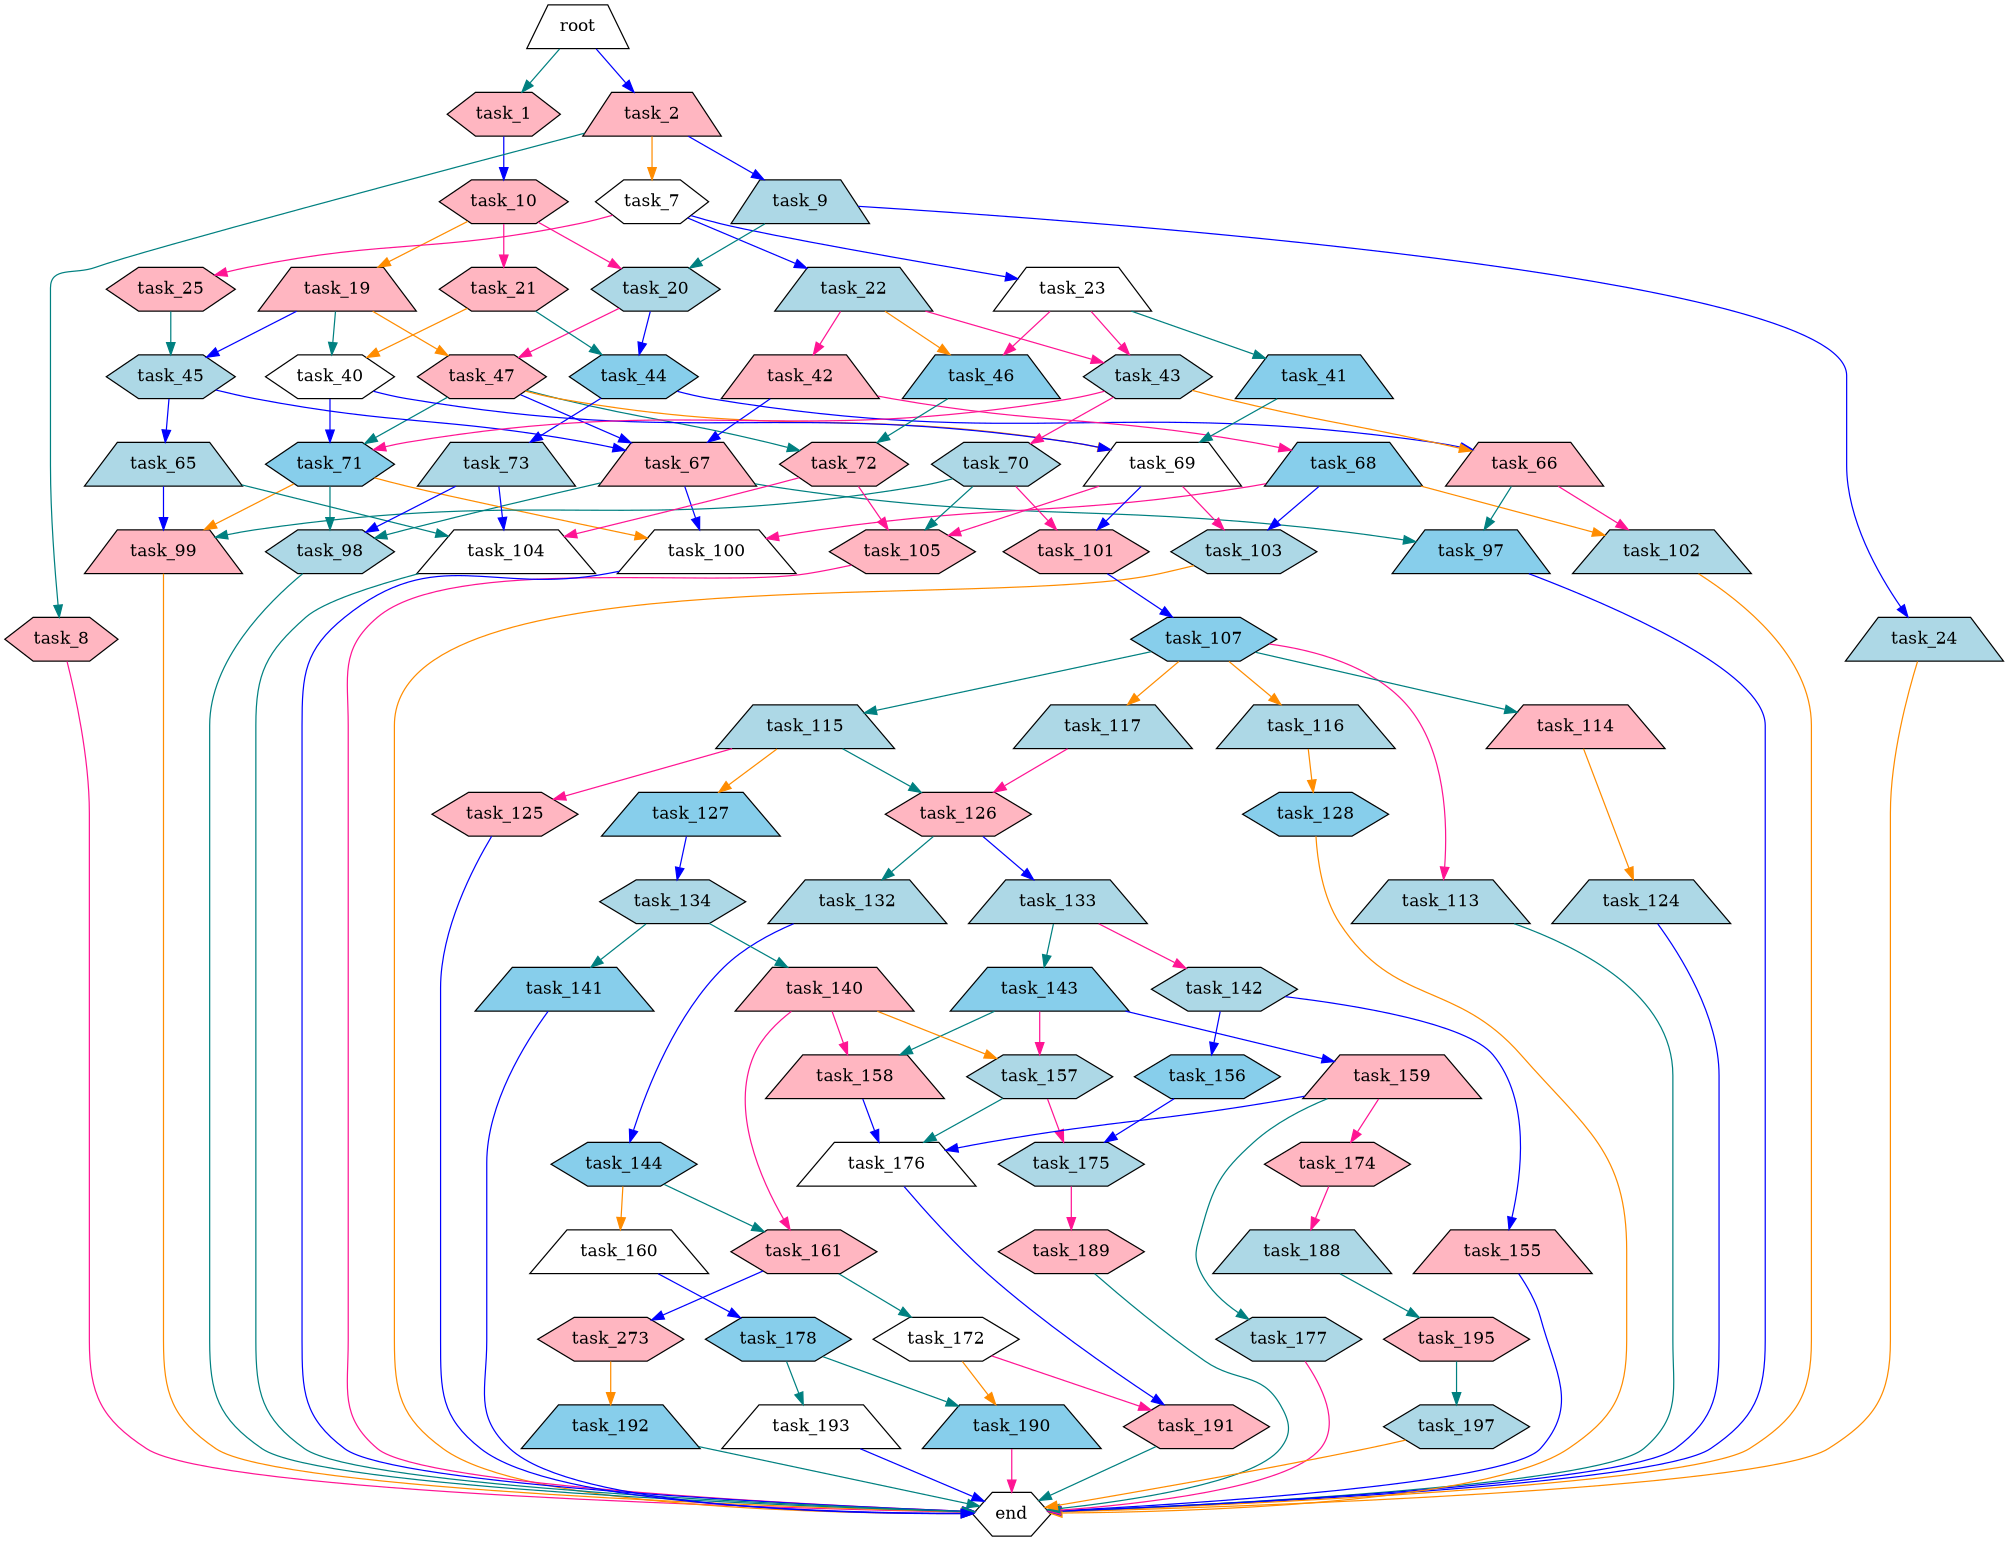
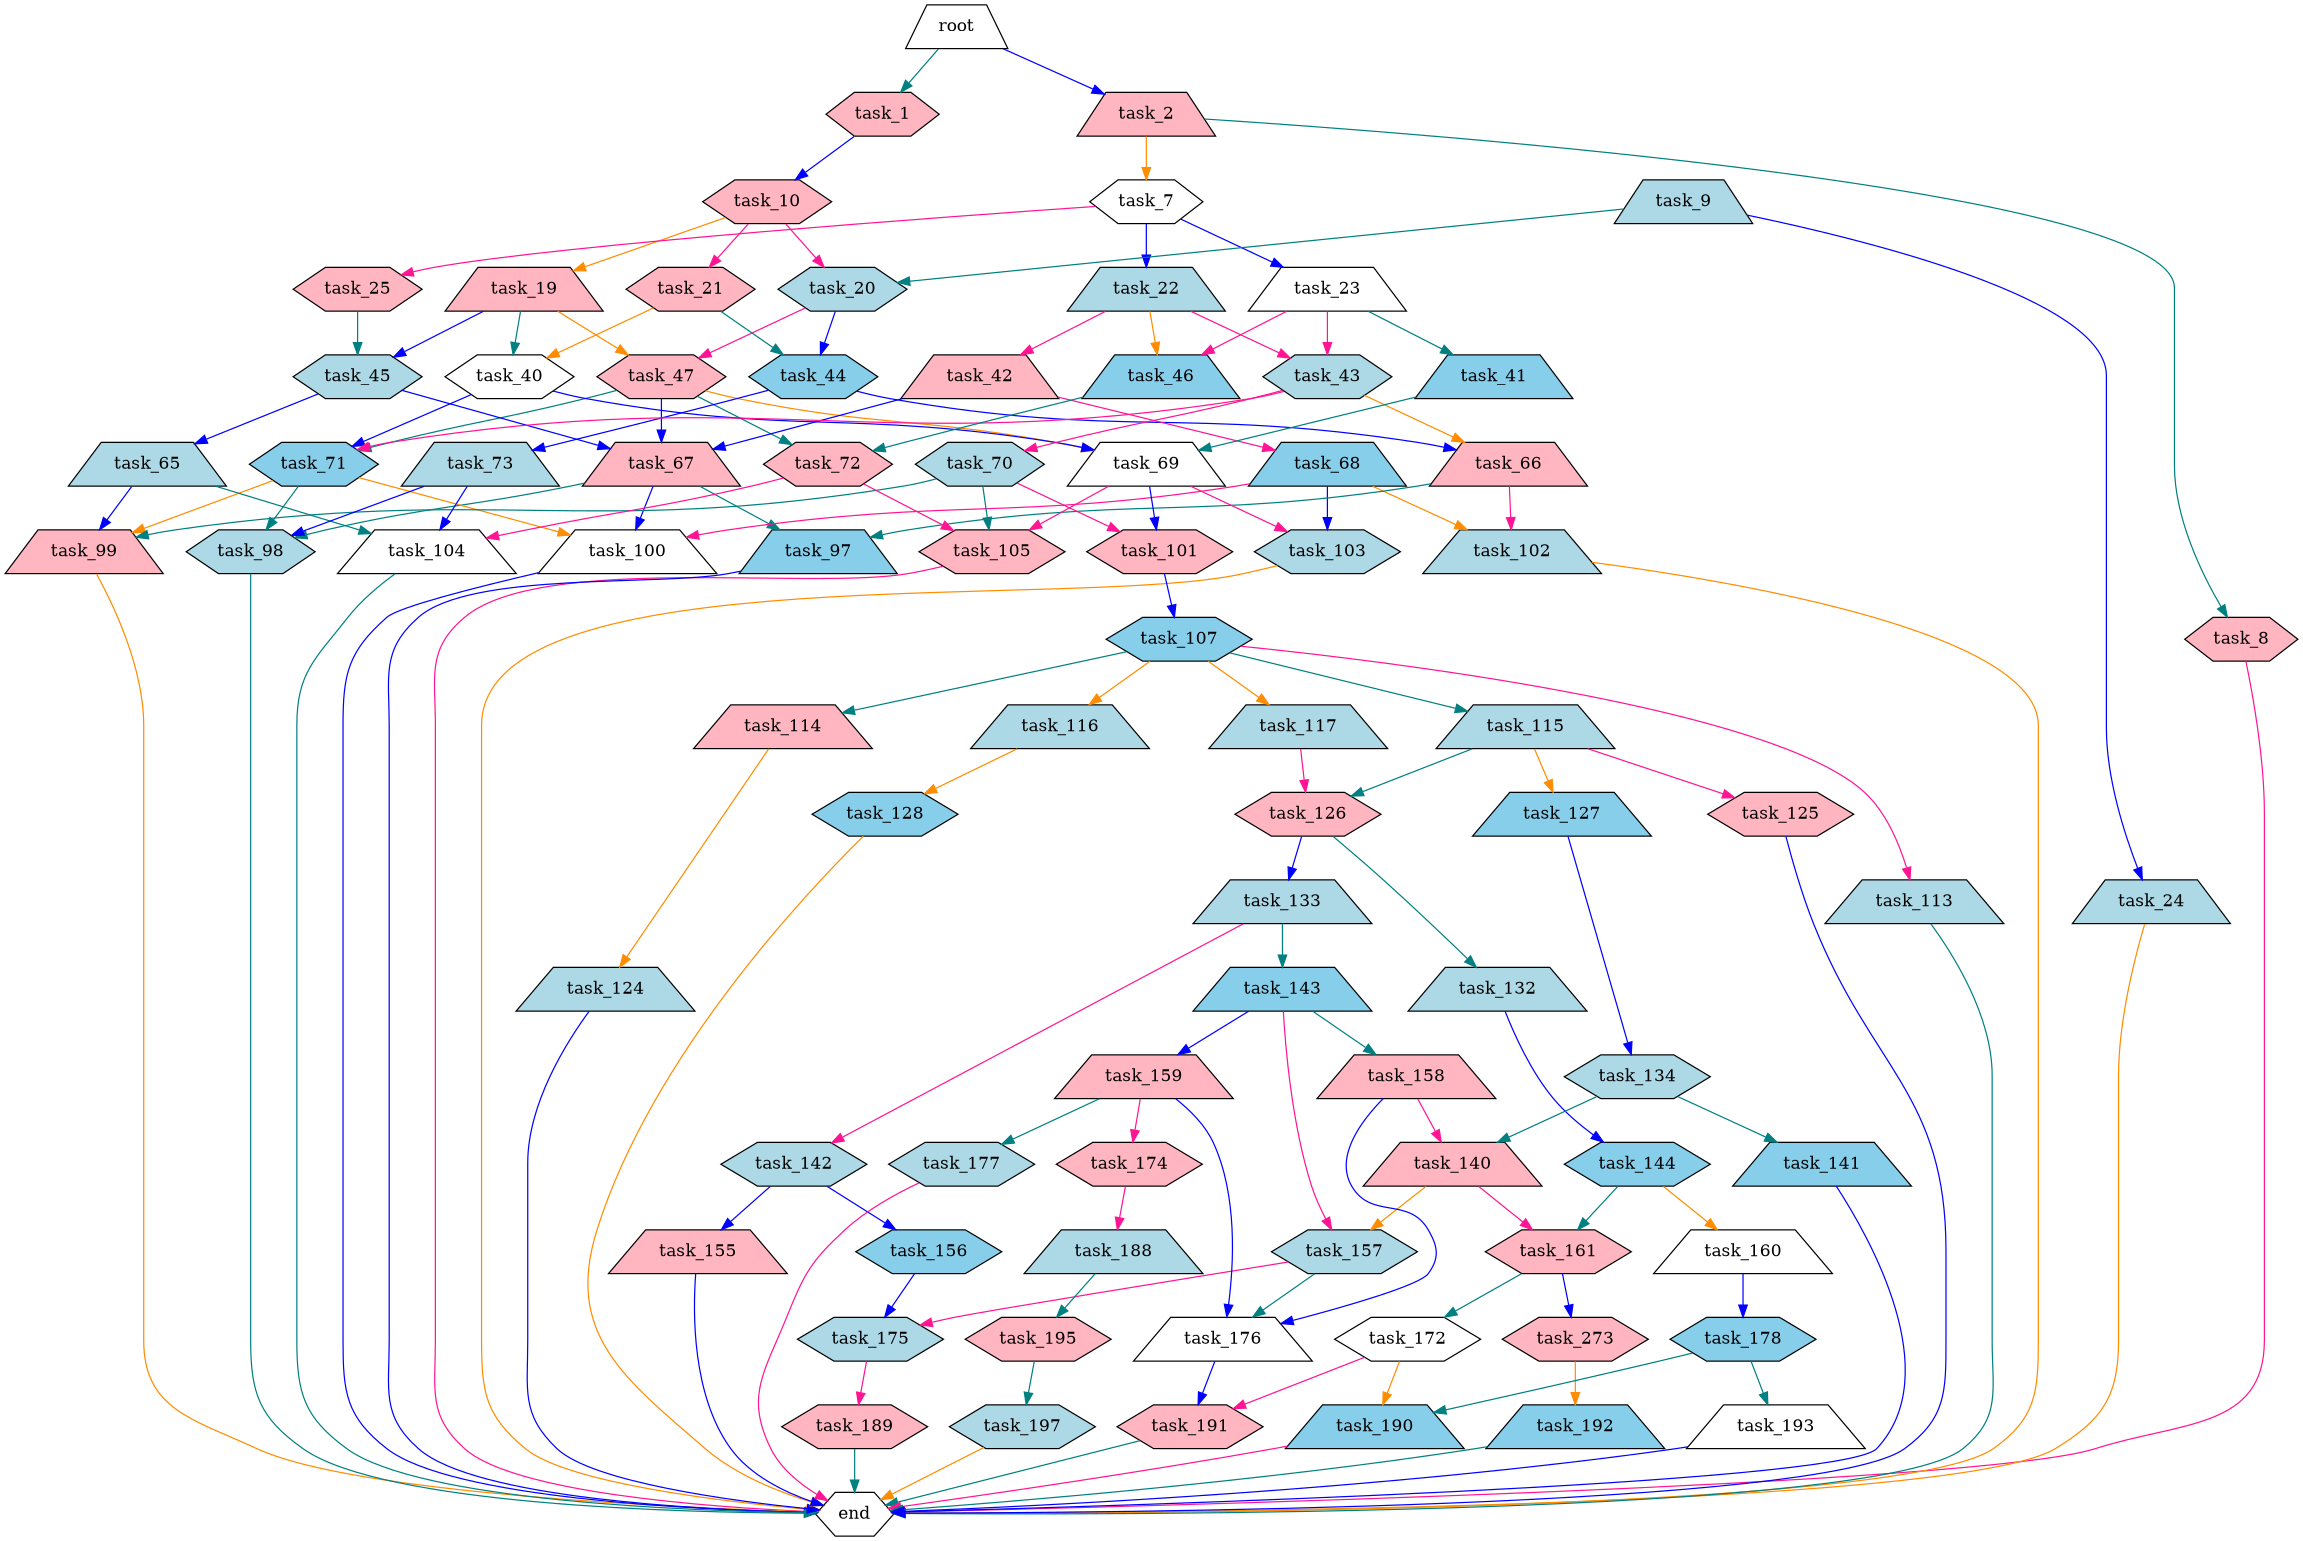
edge "task_2" -> "task_9": removed
edge "task_140" -> "task_158": reversed
